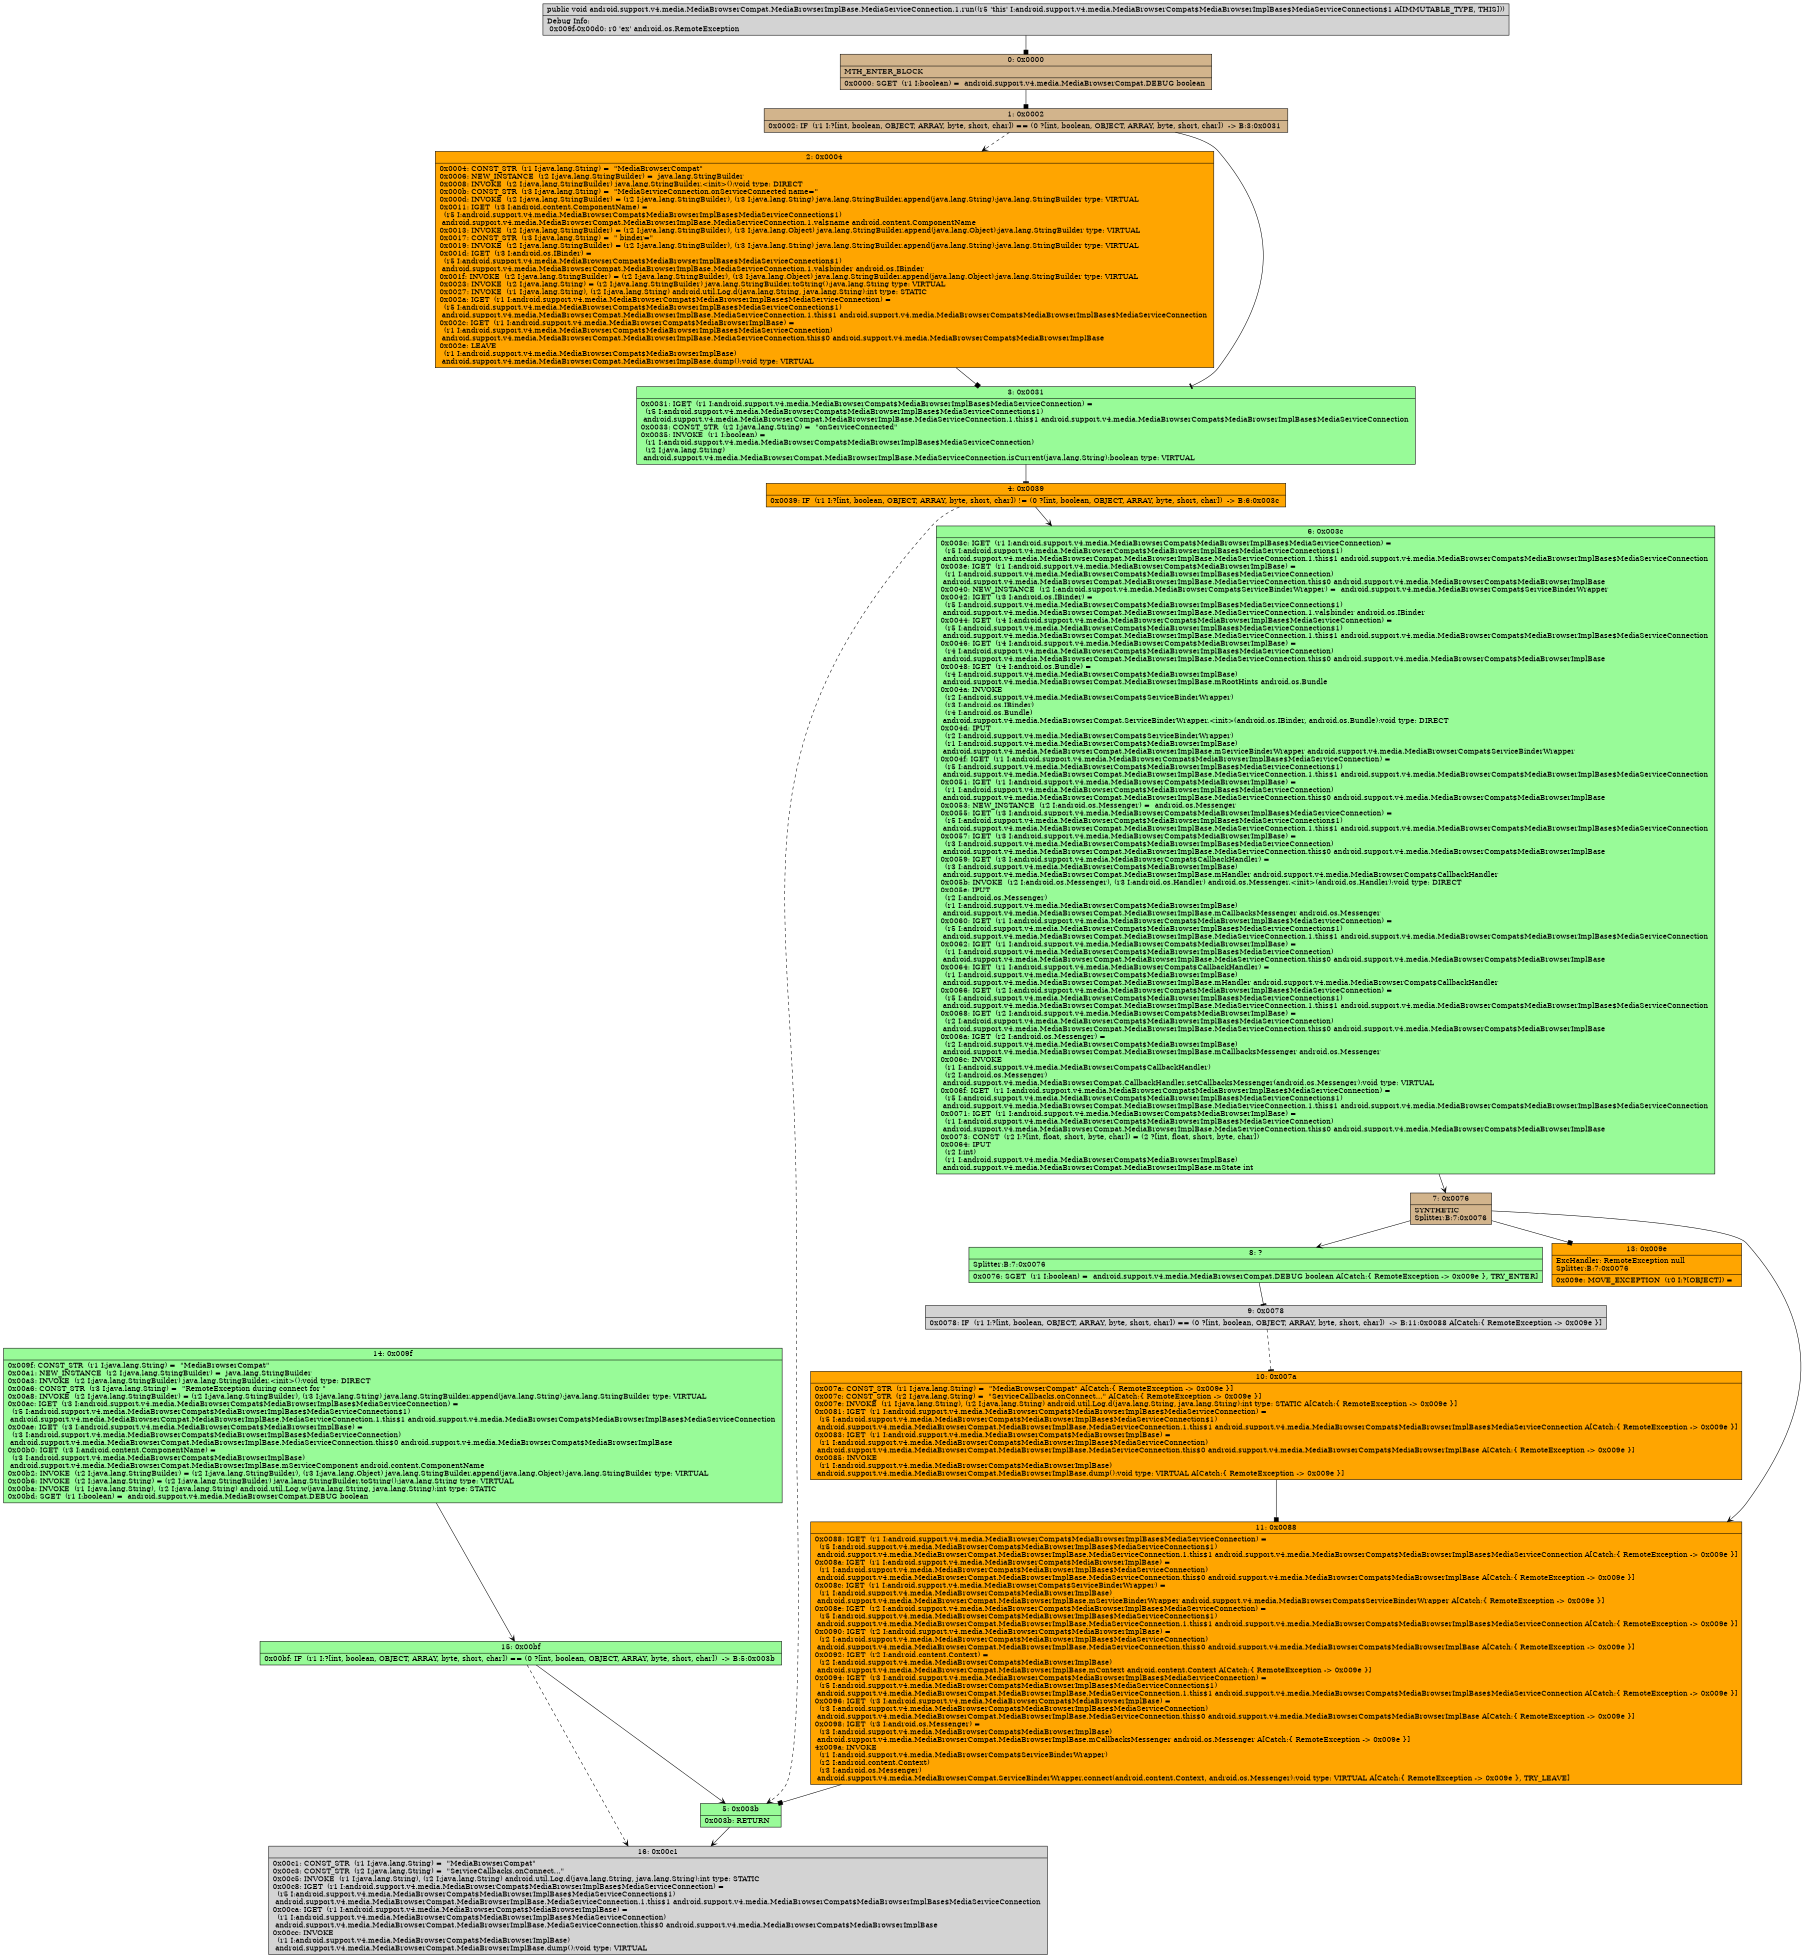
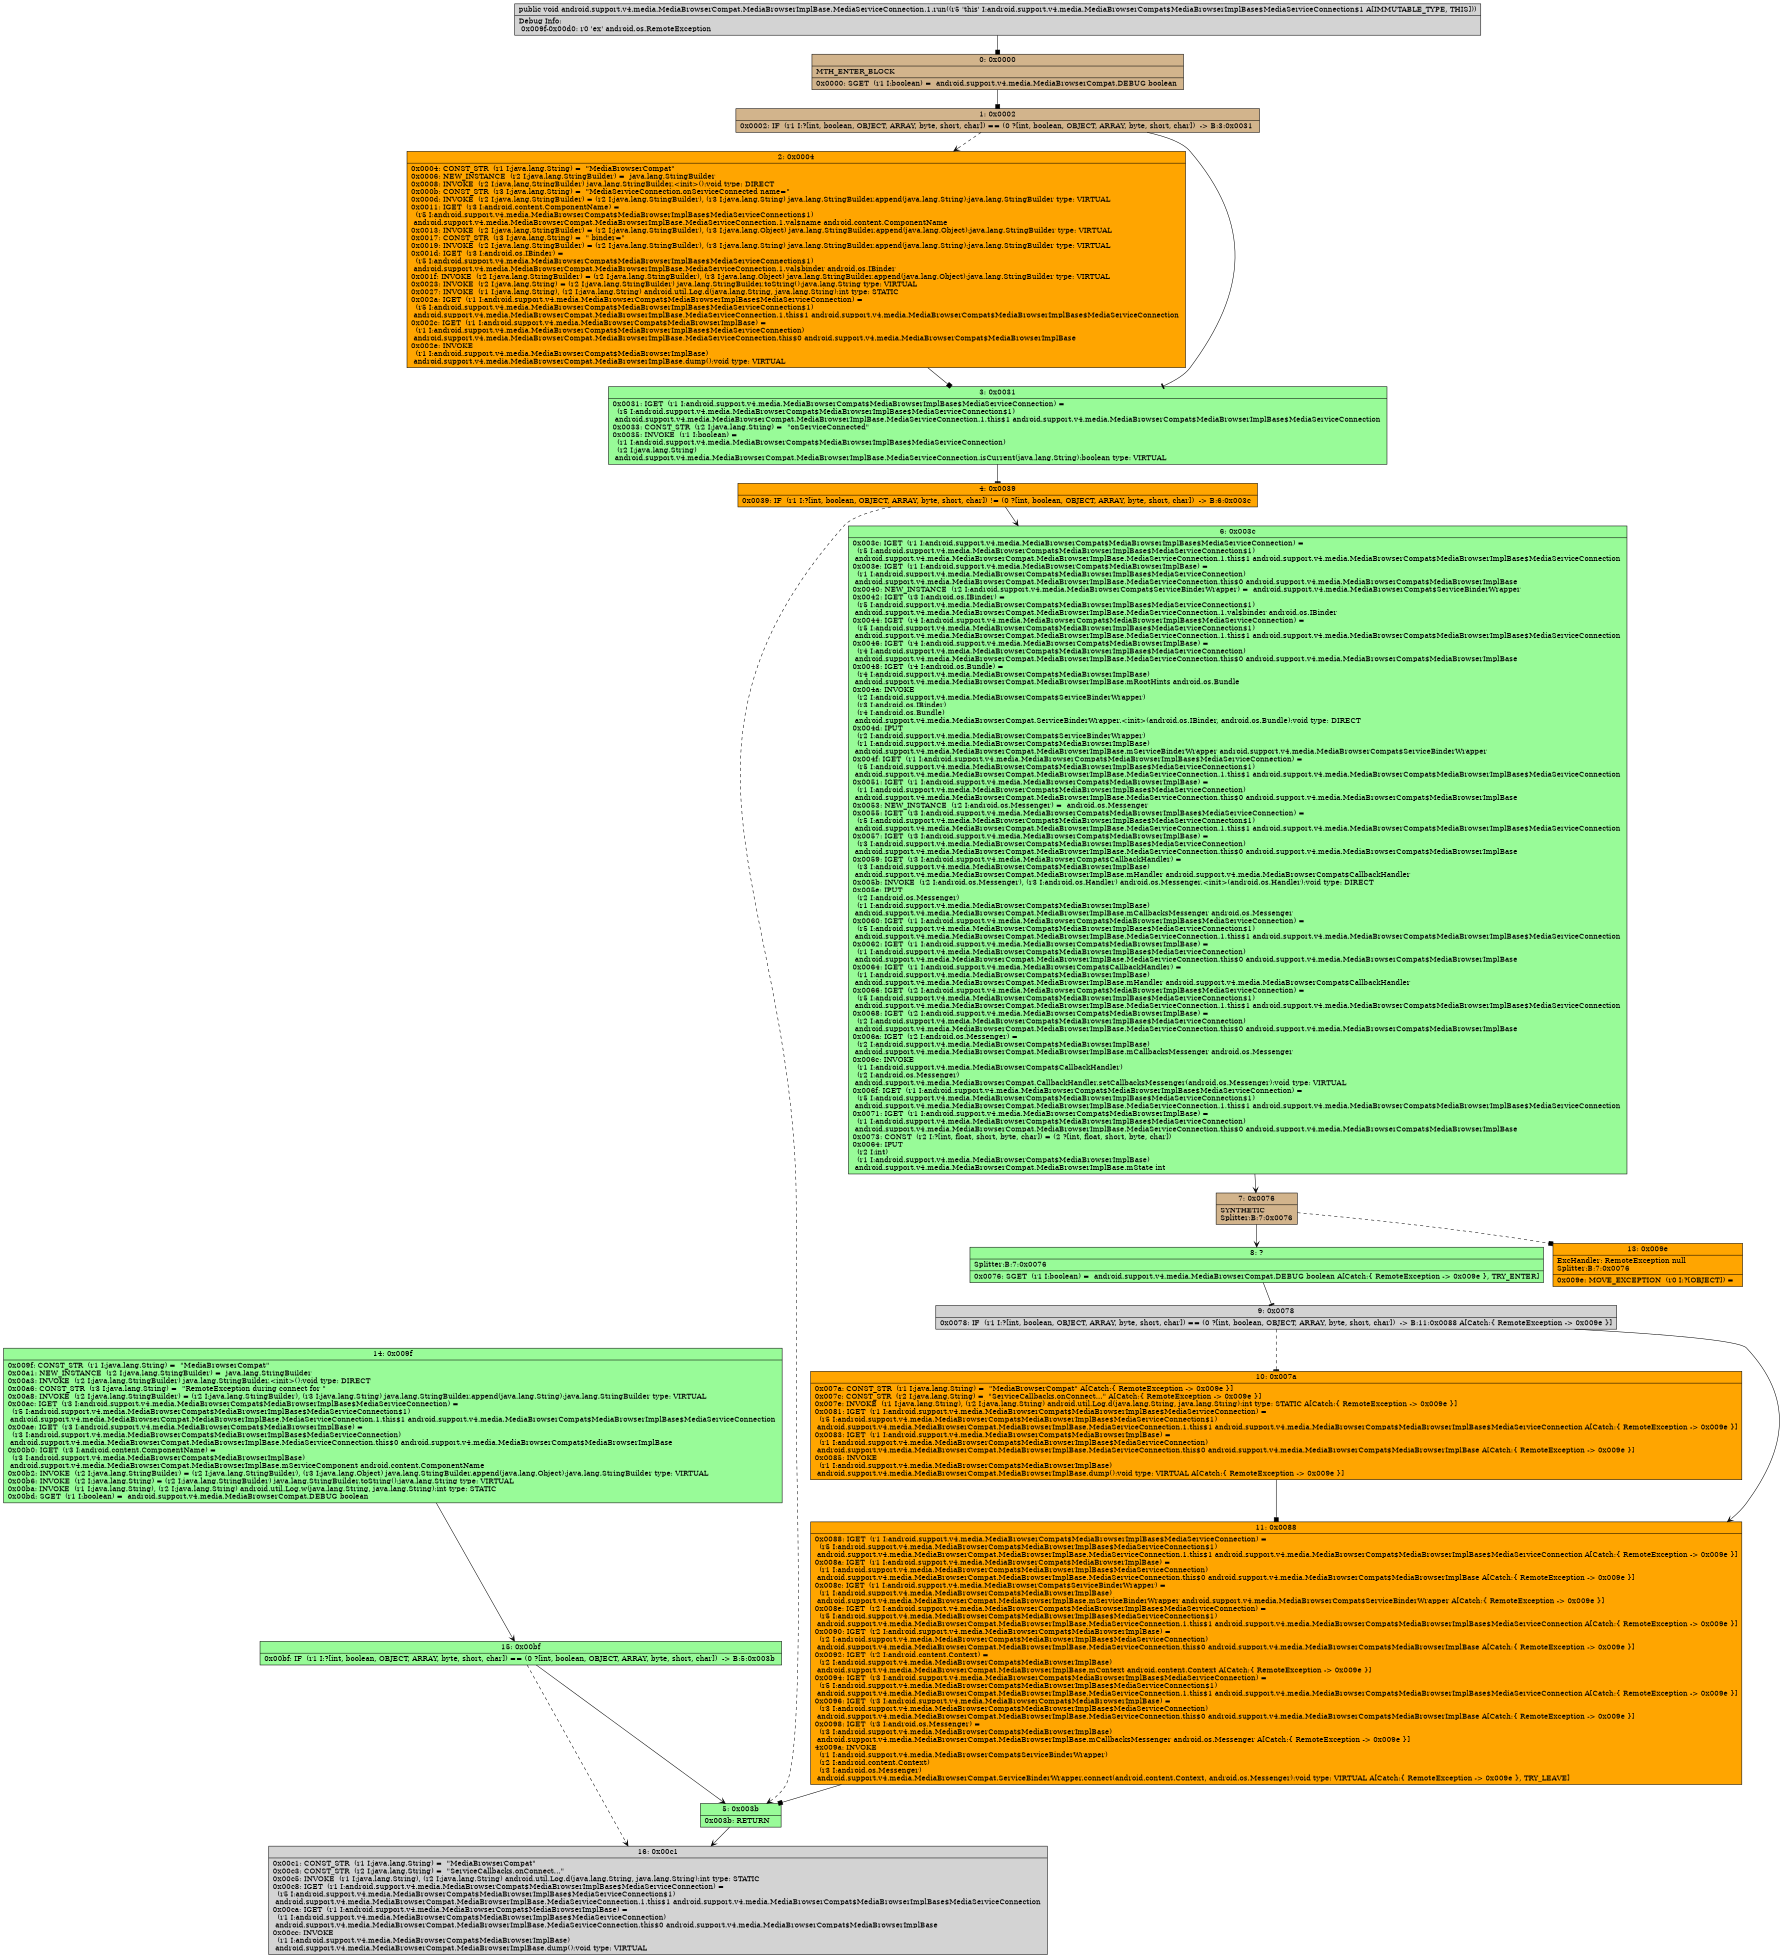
node "2: 0x0004": text "0x002e: LEAVE" -> "0x002e: INVOKE"
edge "7: 0x0076" -> "13: 0x009e": style solid -> dashed
edge "7: 0x0076" -> "11: 0x0088": now "9: 0x0078" -> "11: 0x0088"
